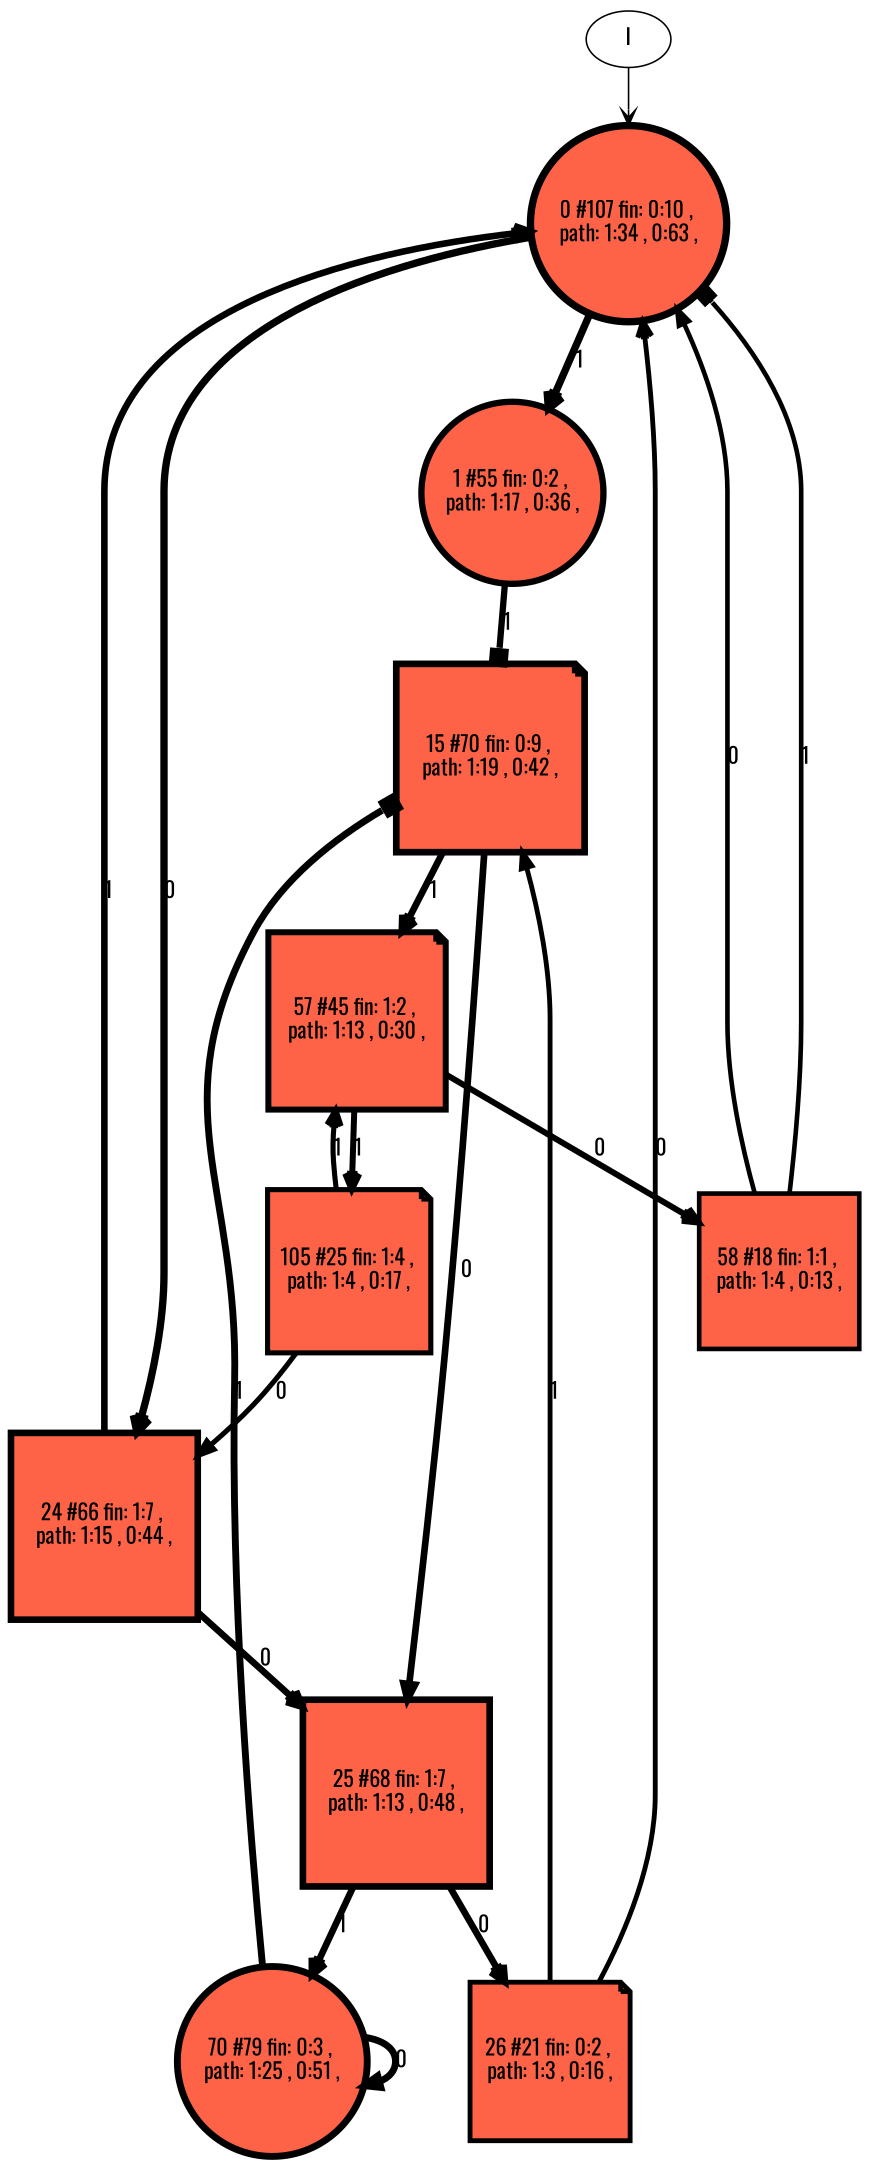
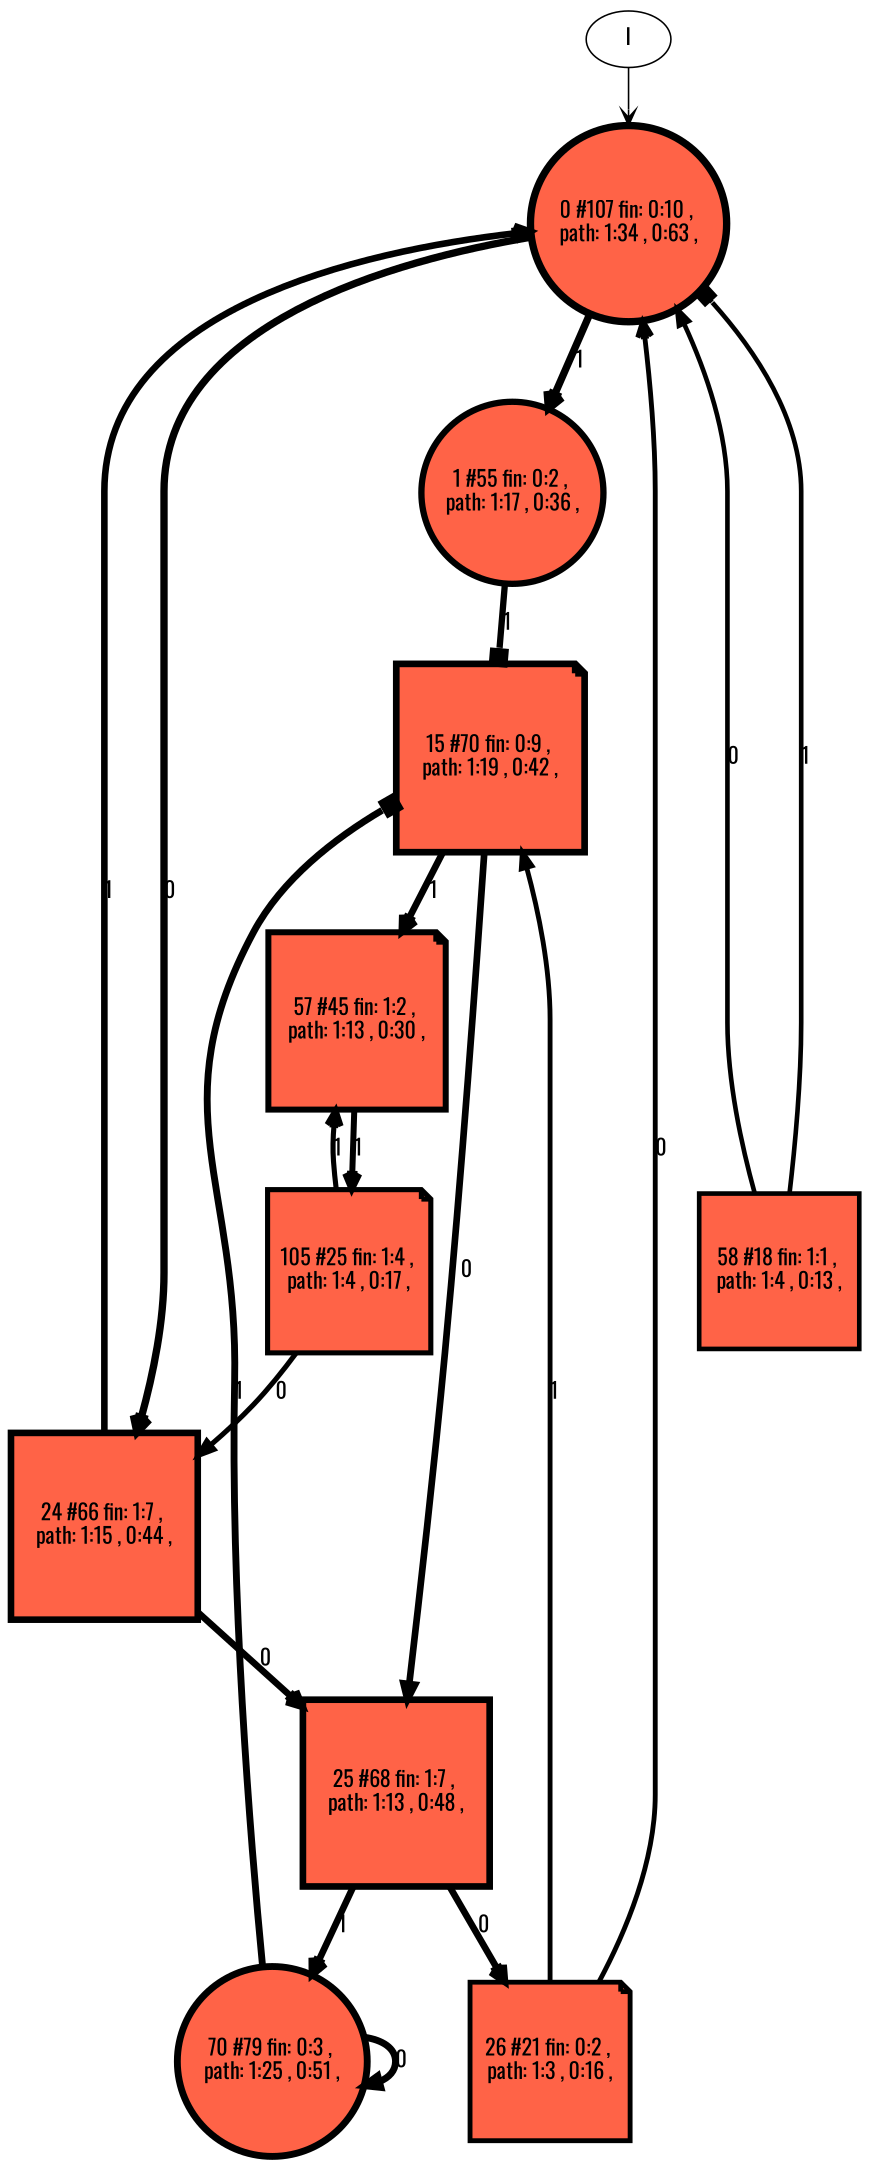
edge "57 #45 fin: 1:2 , path: 1:13 , 0:30 ," -> "58 #18 fin: 1:1 , path: 1:4 , 0:13 ,": removed, label "0"
